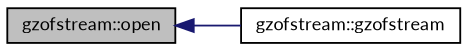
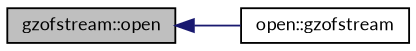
node "gzofstream::gzofstream": label "gzofstream::gzofstream" -> "open::gzofstream"
